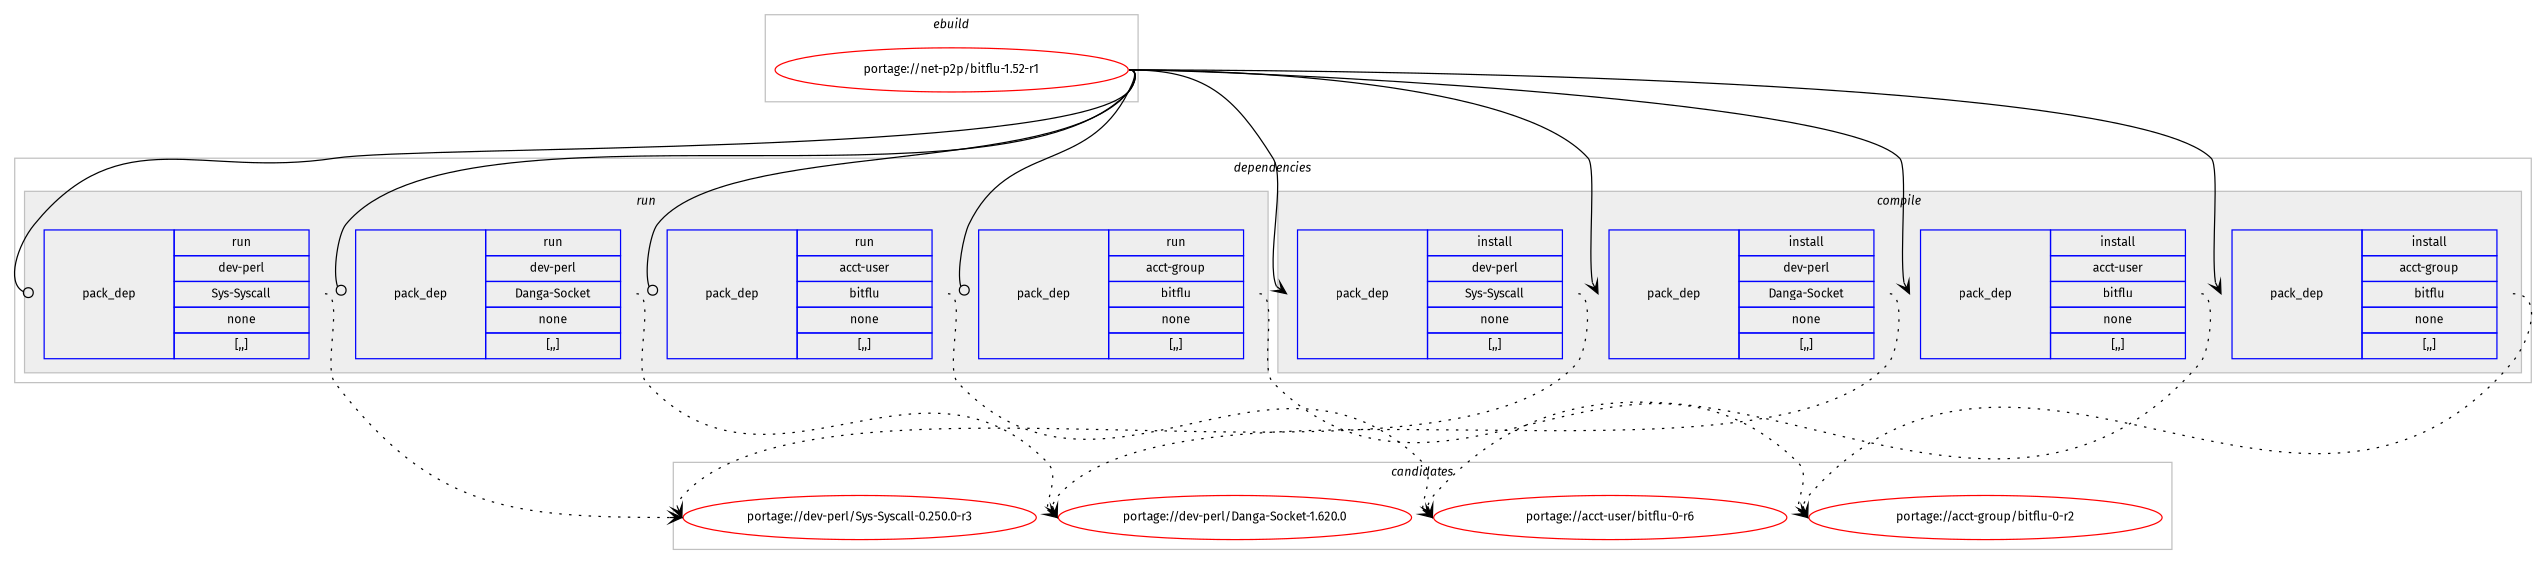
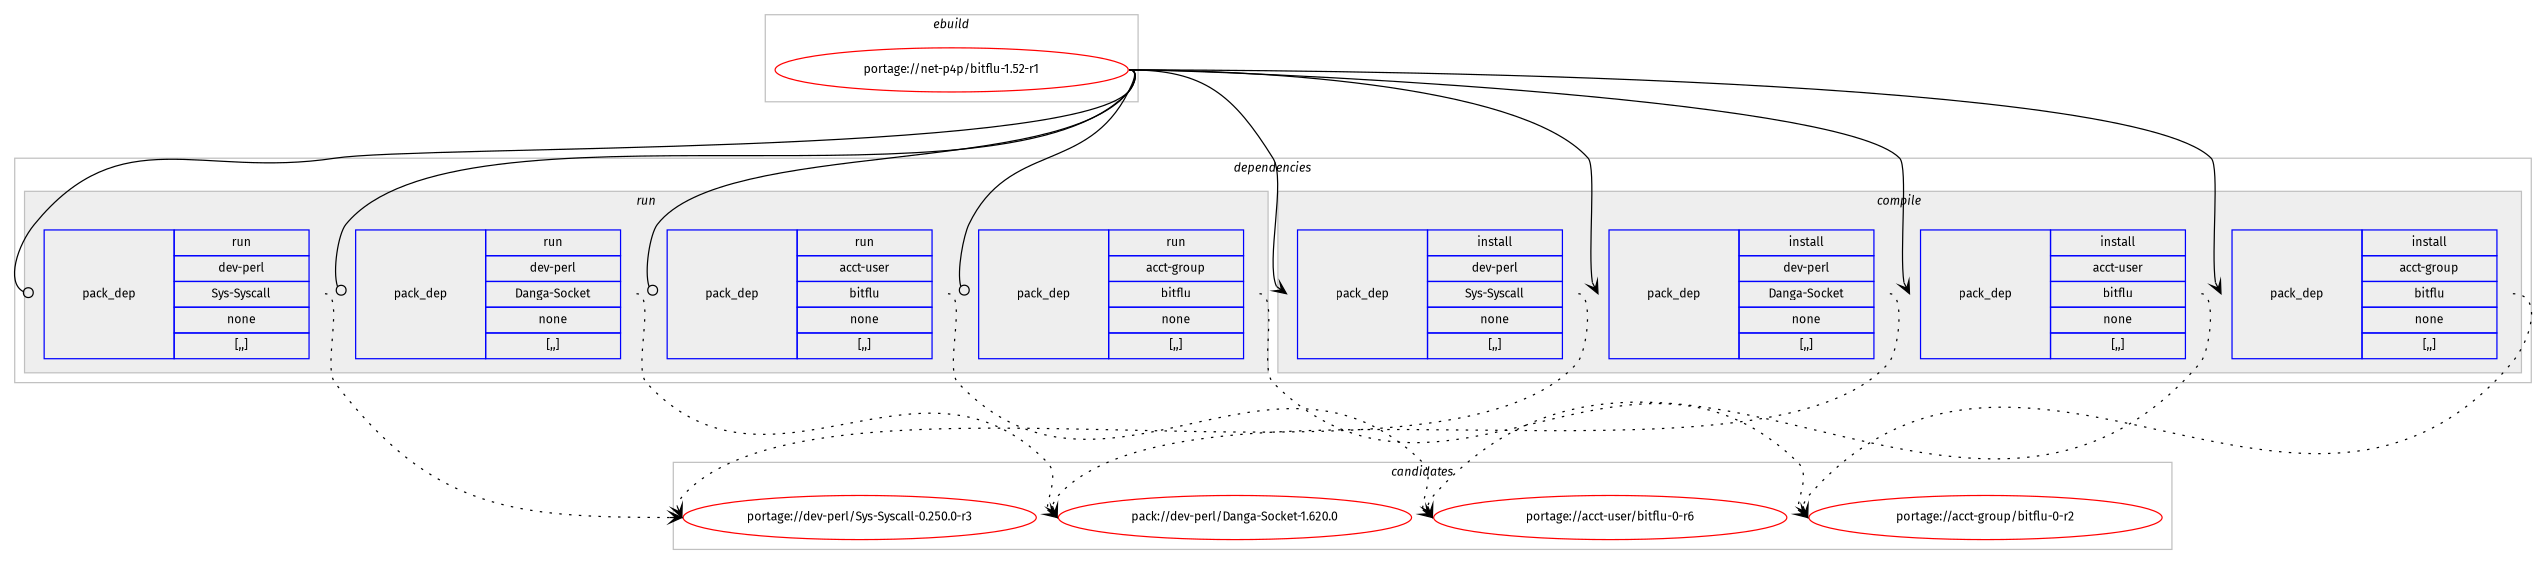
node "portage://net-p2p/bitflu-1.52-r1": label "portage://net-p2p/bitflu-1.52-r1" -> "portage://net-p4p/bitflu-1.52-r1"
node "portage://dev-perl/Danga-Socket-1.620.0": label "portage://dev-perl/Danga-Socket-1.620.0" -> "pack://dev-perl/Danga-Socket-1.620.0"
